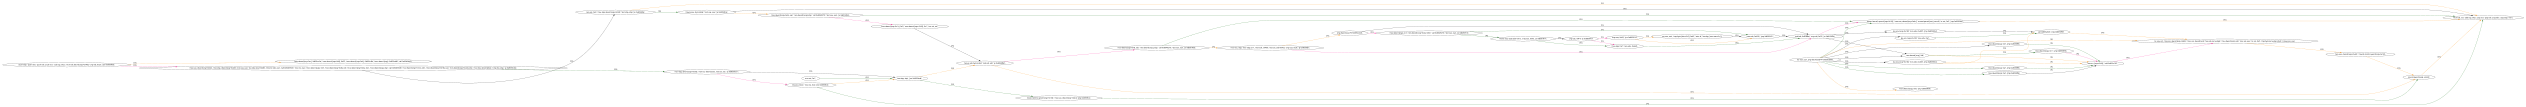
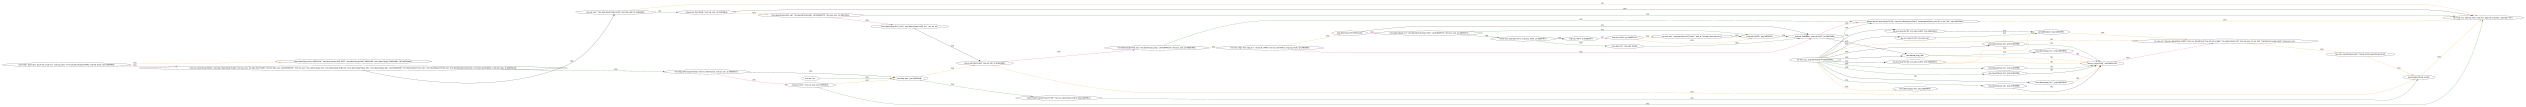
edge "'add edi, 0xffffffbe', 'cmp edi, 0x35', 'ja 0x8059f3b'," -> "'lea ecx, [esp+0x18]', 'mov edx, 0x400', 'jmp 0x8059fe4',": now "'xor eax, eax', 'jmp dword [edi*4+0x805cd00]'," -> "'lea ecx, [esp+0x18]', 'mov edx, 0x400', 'jmp 0x8059fe4',"
edge "'cmp eax, 0x44', 'je 0x8859f17'," -> "'mov ebp, 0x2', 'mov edx, 0x3e8',": removed, label "CFG"
node "'mov dword [esp], 0x7', 'jmp 0x8059f96',": added
node "'mov dword [esp], 0x5', 'jmp 0x8059f96',": added
